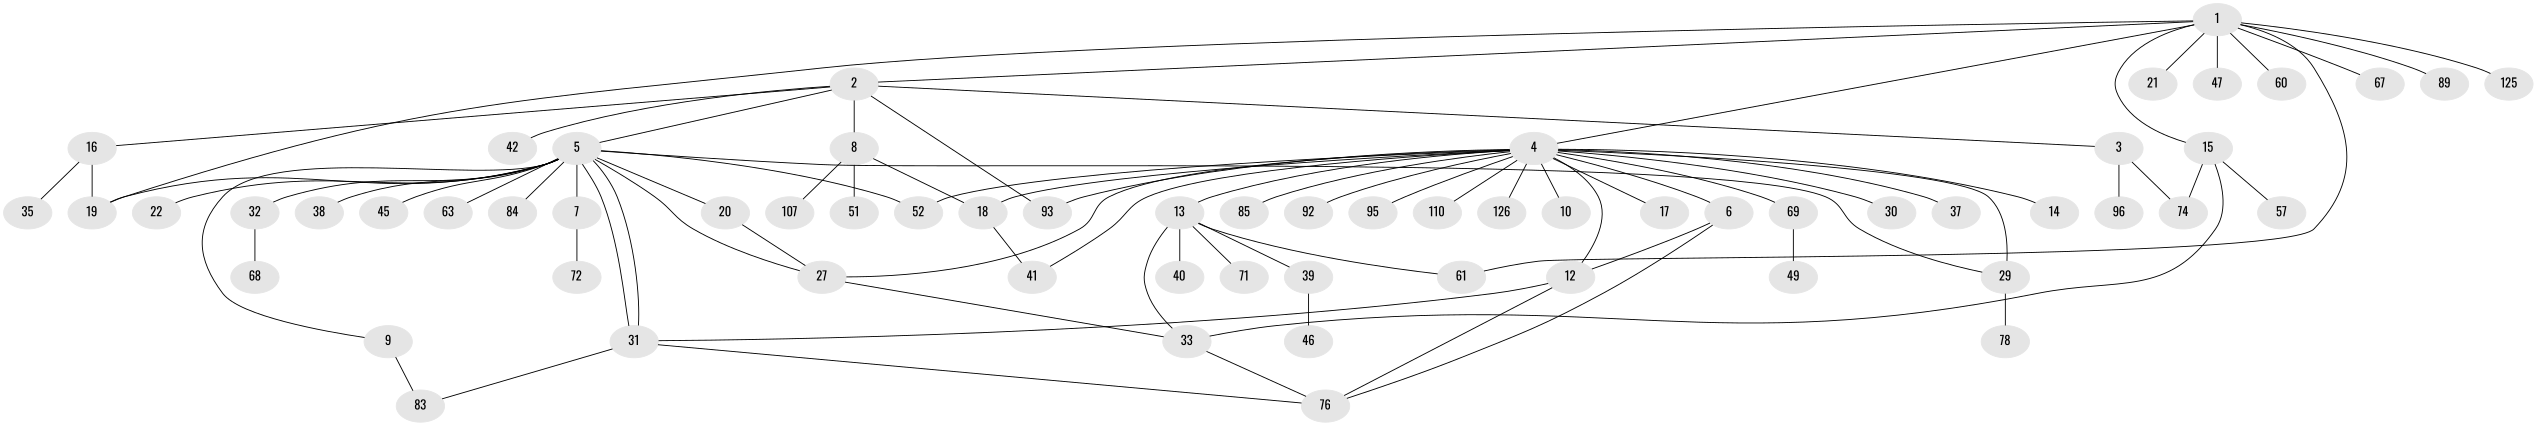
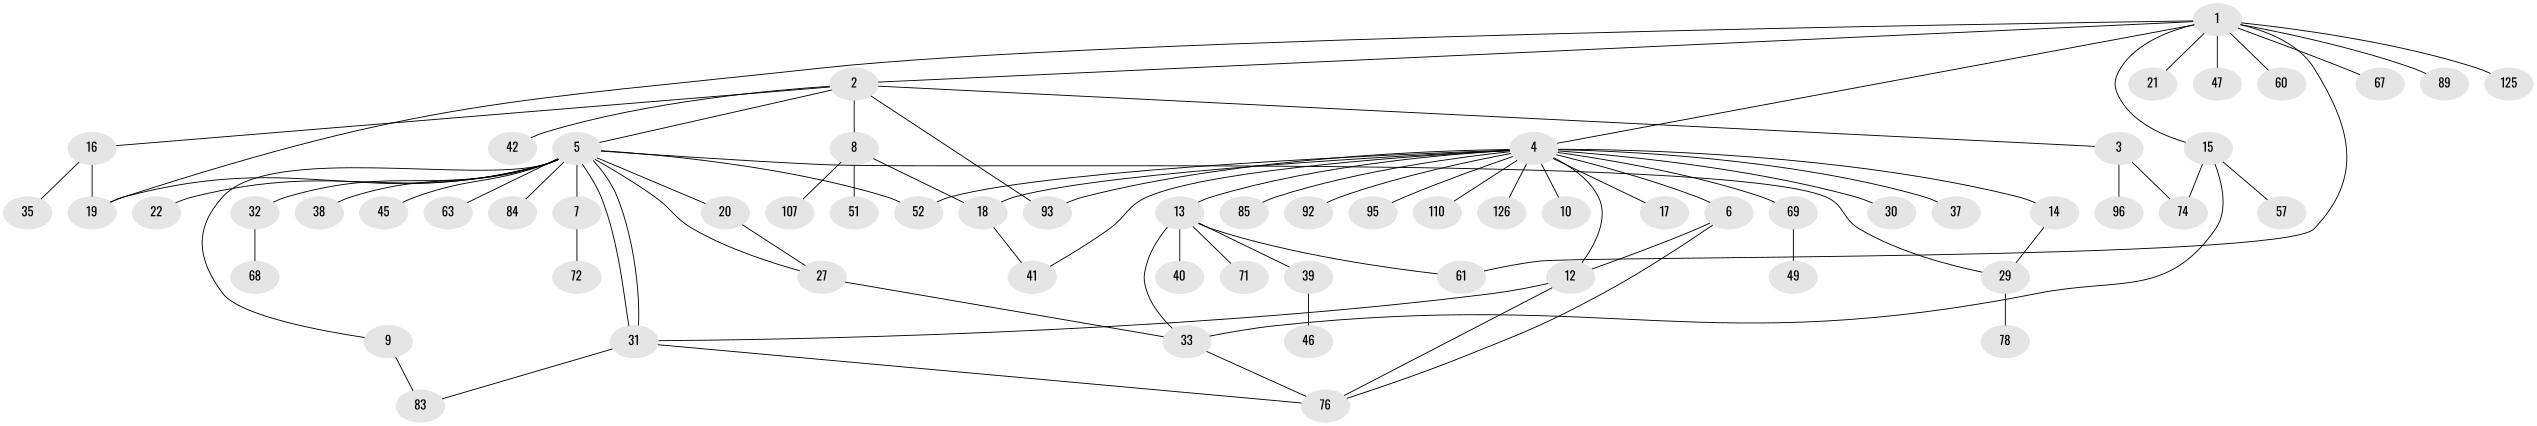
edge "4" -- "29": now "14" -- "29"
edge "4" -- "27": removed
